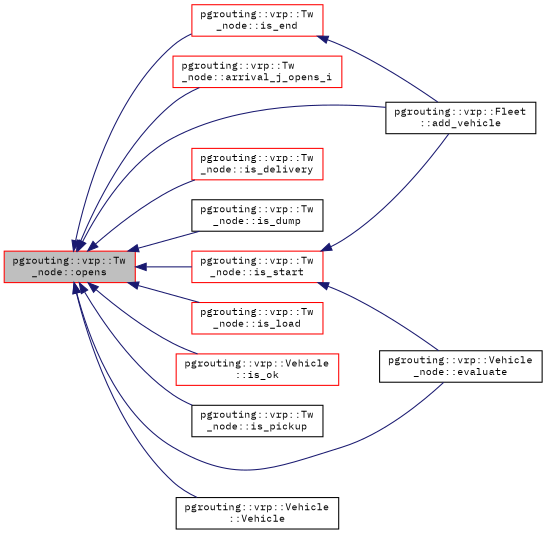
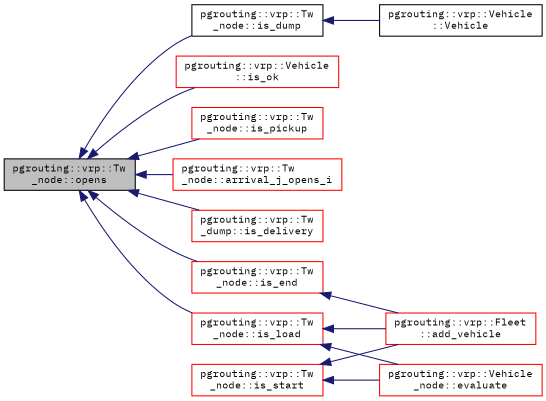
node "pgrouting::vrp::Fleet ::add_vehicle": color black -> red
edge "pgrouting::vrp::Fleet ::add_vehicle" -> "pgrouting::vrp::Tw _node::opens": now "pgrouting::vrp::Fleet ::add_vehicle" -> "pgrouting::vrp::Tw _node::is_load"
node "pgrouting::vrp::Tw _node::is_delivery": label "pgrouting::vrp::Tw _node::is_delivery" -> "pgrouting::vrp::Tw _dump::is_delivery"
node "pgrouting::vrp::Tw _node::opens": color red -> black
edge "pgrouting::vrp::Tw _node::is_start" -> "pgrouting::vrp::Tw _node::opens": removed
node "pgrouting::vrp::Vehicle _node::evaluate": color black -> red
edge "pgrouting::vrp::Vehicle ::Vehicle" -> "pgrouting::vrp::Tw _node::opens": now "pgrouting::vrp::Vehicle ::Vehicle" -> "pgrouting::vrp::Tw _node::is_dump"
node "pgrouting::vrp::Tw _node::is_pickup": color black -> red
edge "pgrouting::vrp::Vehicle _node::evaluate" -> "pgrouting::vrp::Tw _node::opens": now "pgrouting::vrp::Vehicle _node::evaluate" -> "pgrouting::vrp::Tw _node::is_load"
